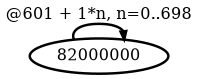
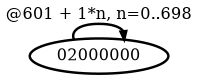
node "82000000": label "82000000" -> "02000000"
